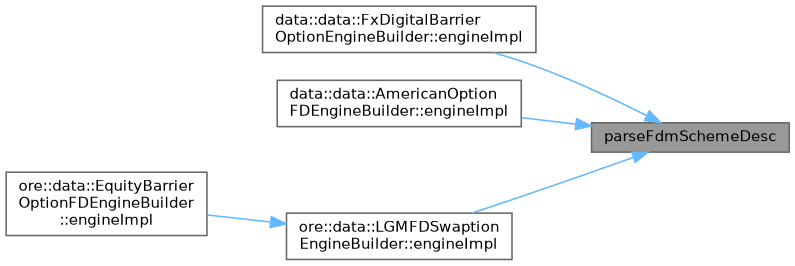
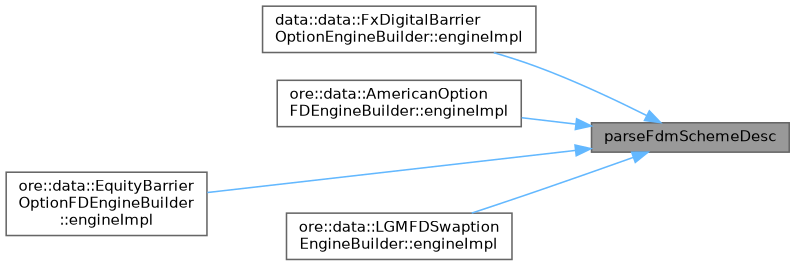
node "data::data::AmericanOption FDEngineBuilder::engineImpl": label "data::data::AmericanOption FDEngineBuilder::engineImpl" -> "ore::data::AmericanOption FDEngineBuilder::engineImpl"
edge "ore::data::EquityBarrier OptionFDEngineBuilder ::engineImpl" -> "ore::data::LGMFDSwaption EngineBuilder::engineImpl": now "ore::data::EquityBarrier OptionFDEngineBuilder ::engineImpl" -> "parseFdmSchemeDesc"
